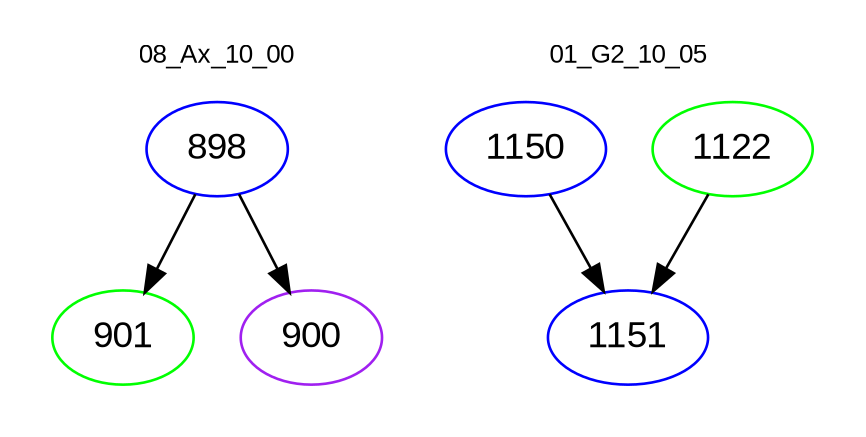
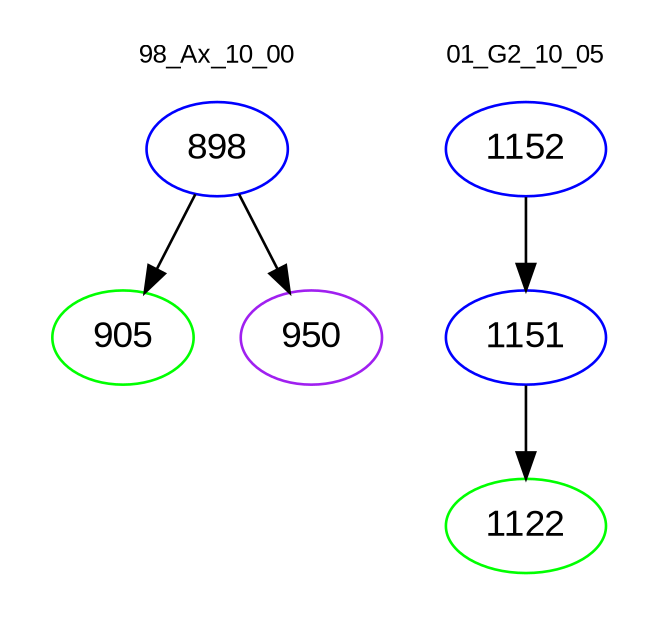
cluster "08_Ax_10_00": label "08_Ax_10_00" -> "98_Ax_10_00"
node "1150": label "1150" -> "1152"
edge "1122" -> "1151": reversed
node "901": label "901" -> "905"
node "900": label "900" -> "950"
